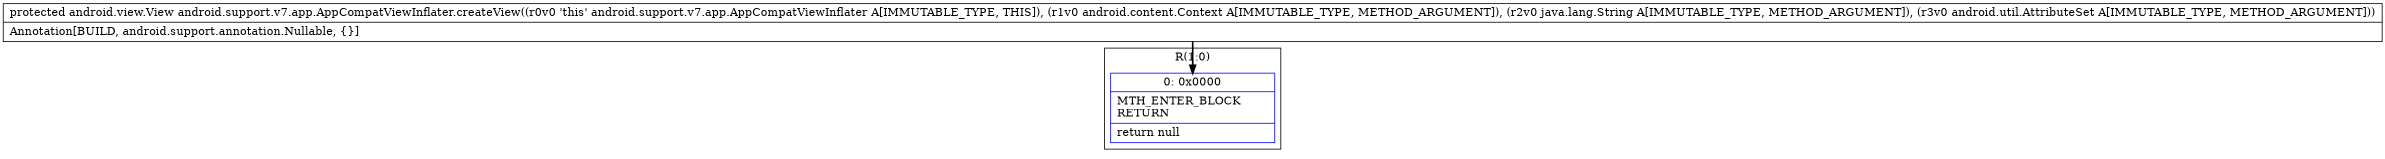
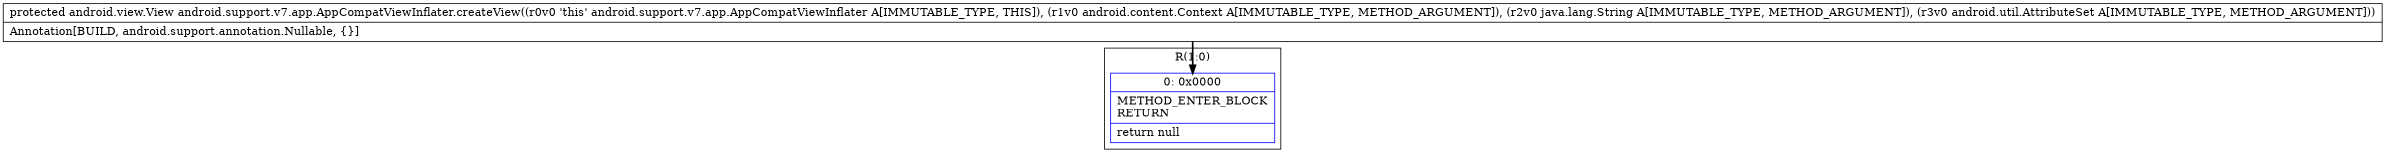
node "0: 0x0000": text "MTH_ENTER_BLOCK" -> "METHOD_ENTER_BLOCK"
